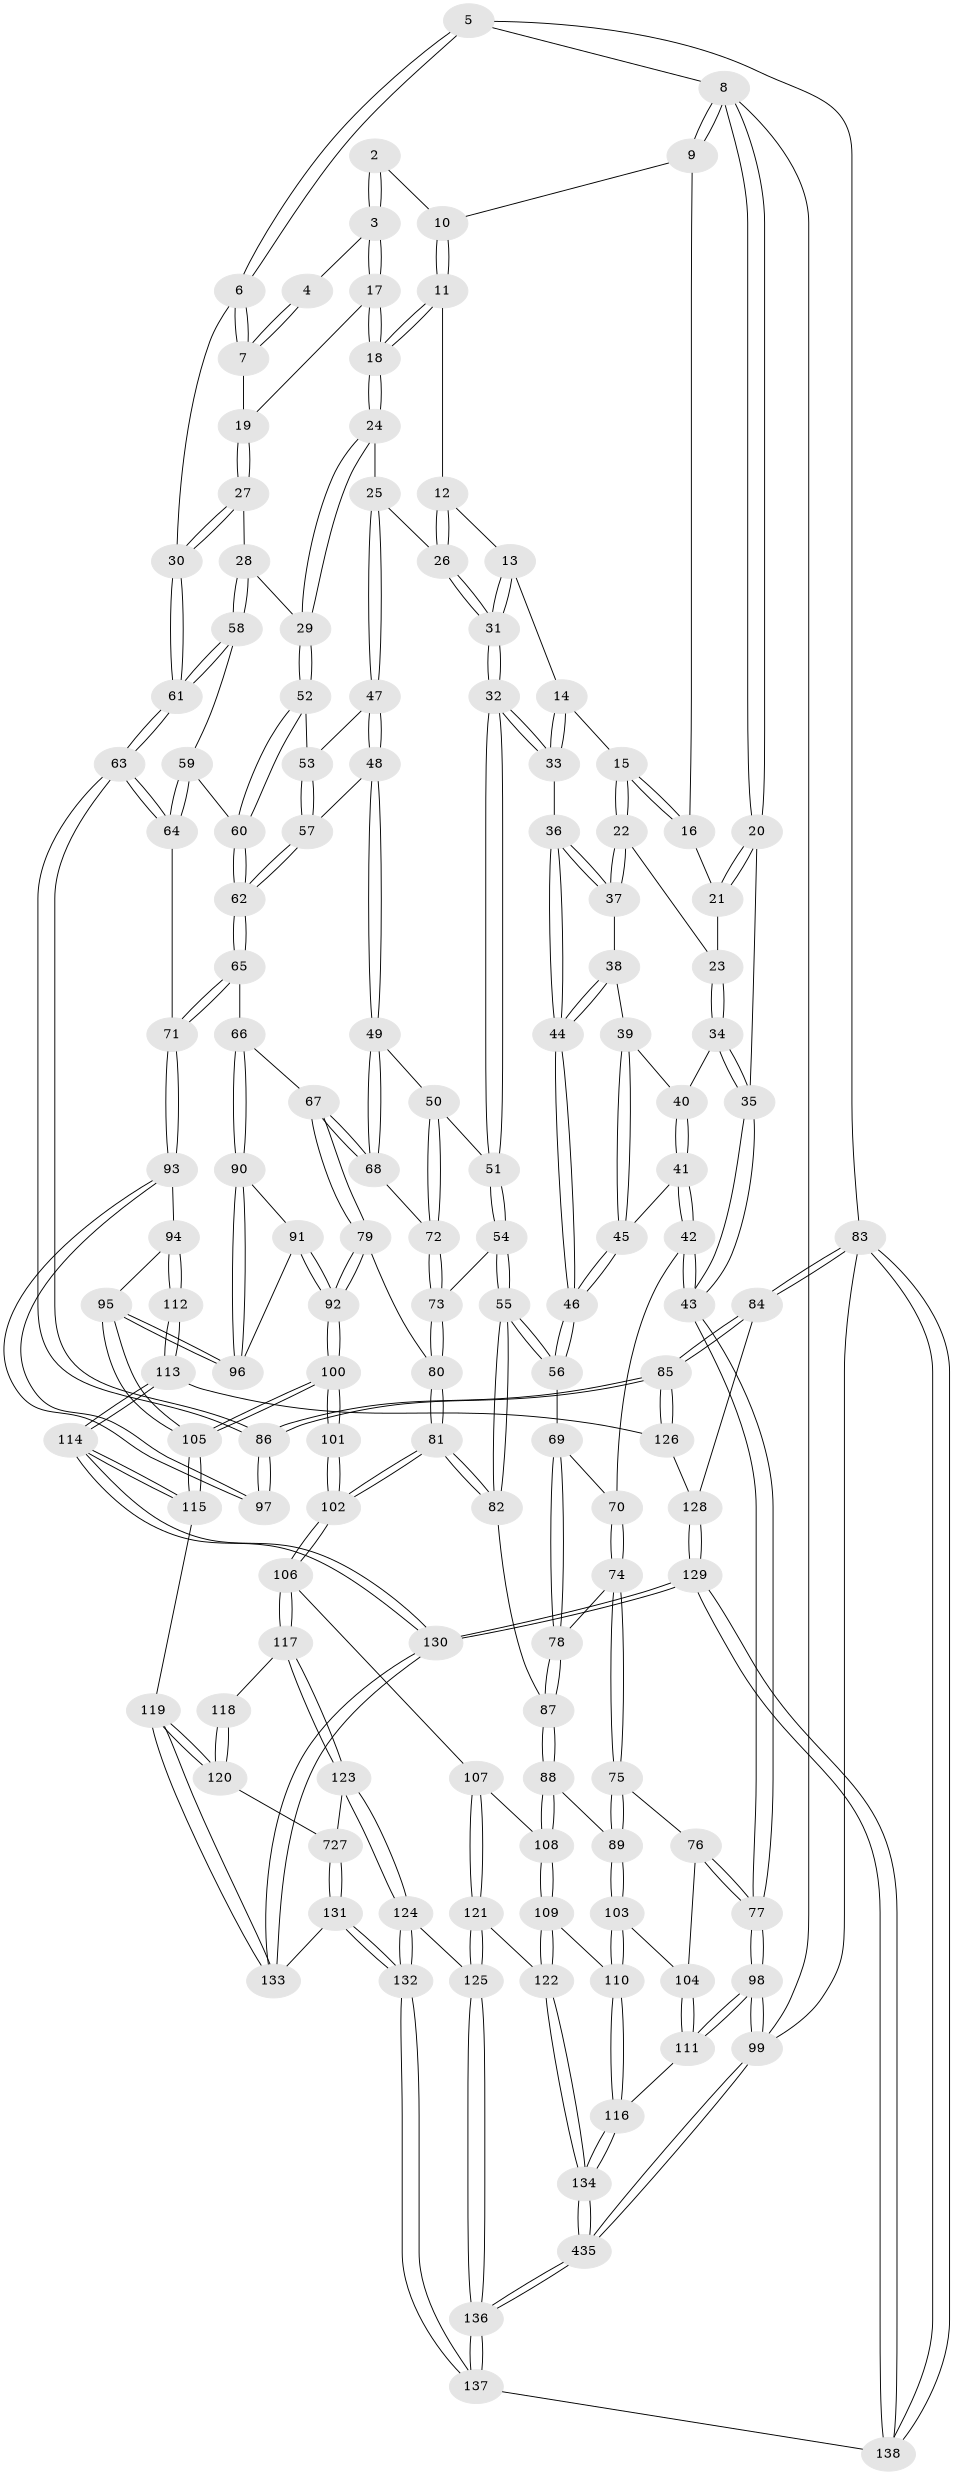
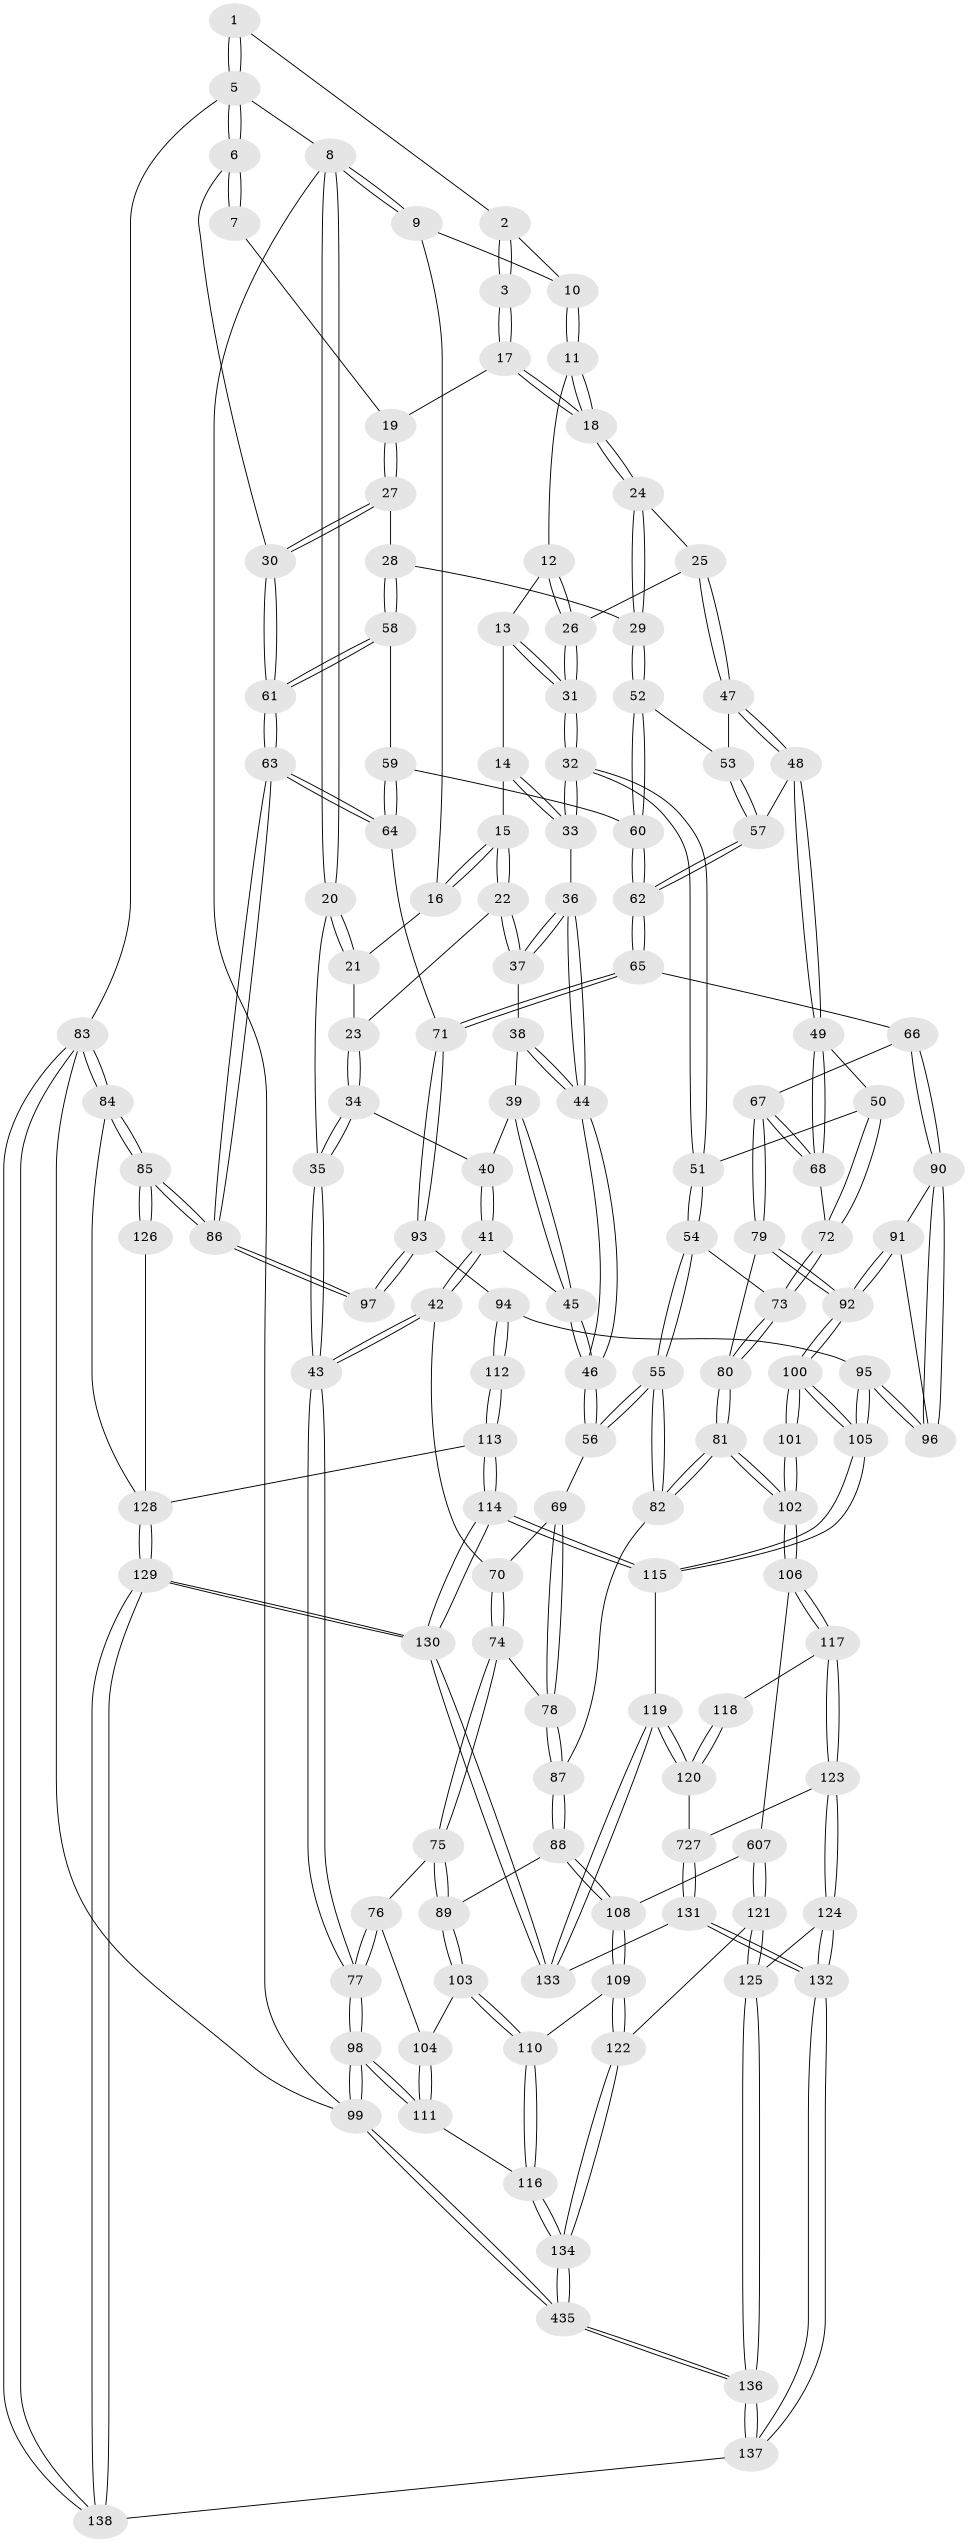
node "1": added
node "4": removed
edge "113" -- "126": now "113" -- "128"
node "107": label "107" -> "607"
